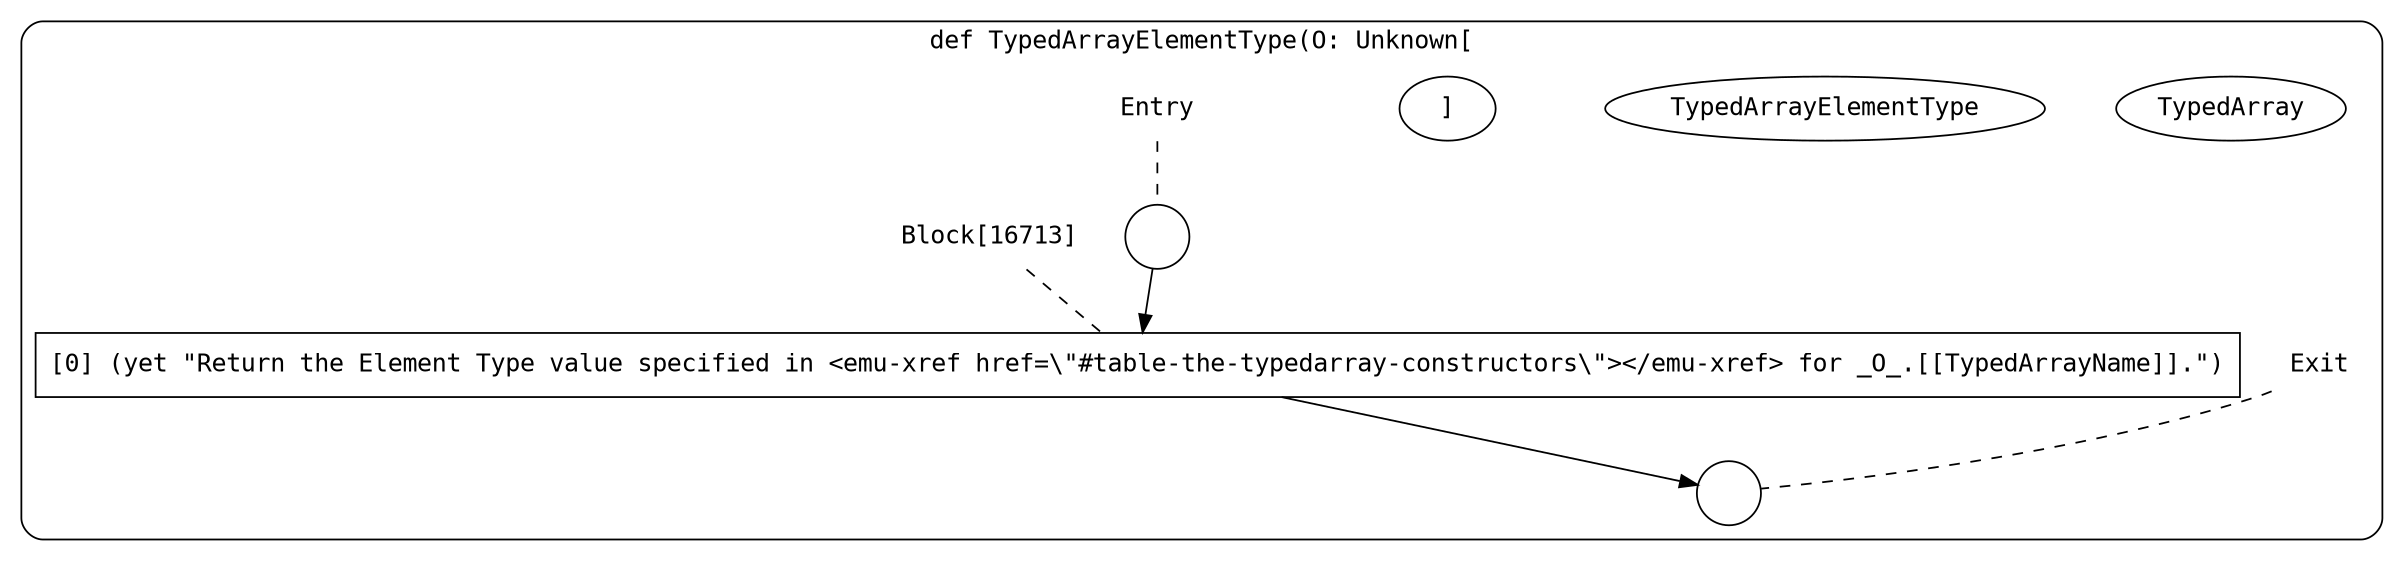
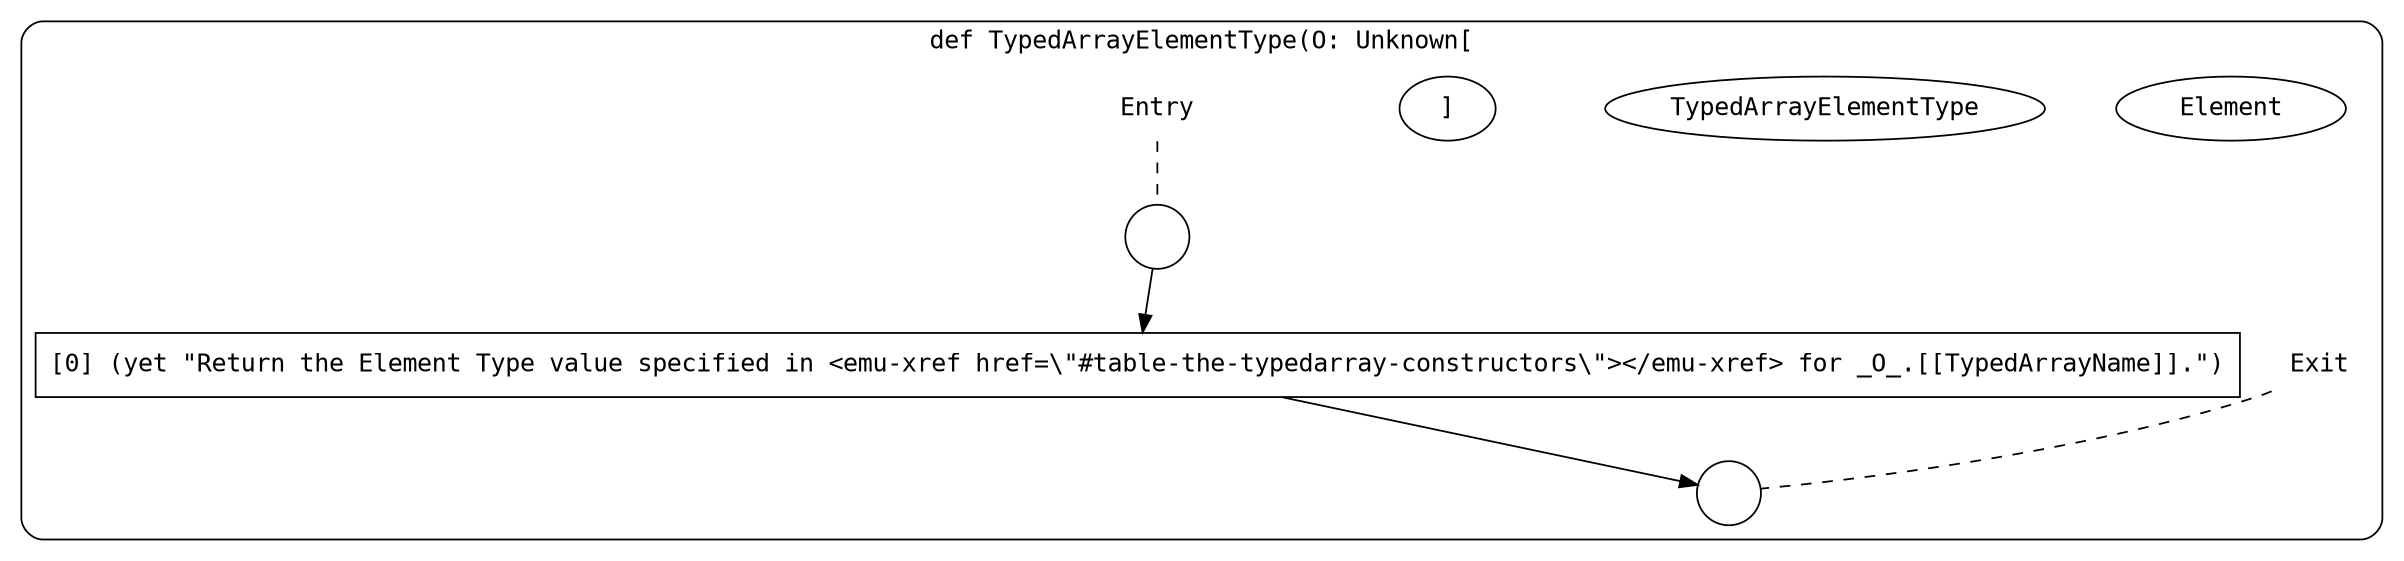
node "TypedArray": label "TypedArray" -> "Element"
node "Block[16713]": removed
